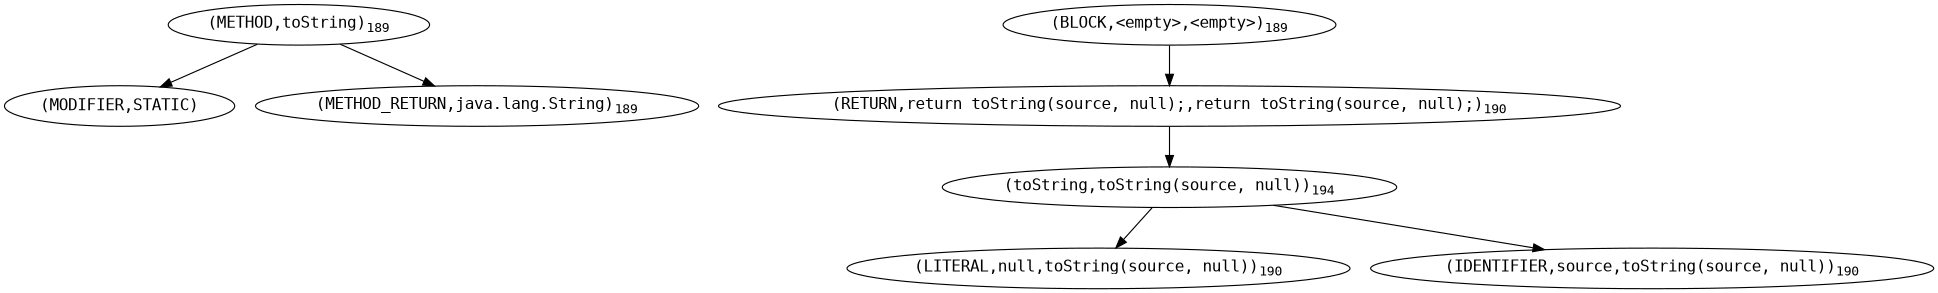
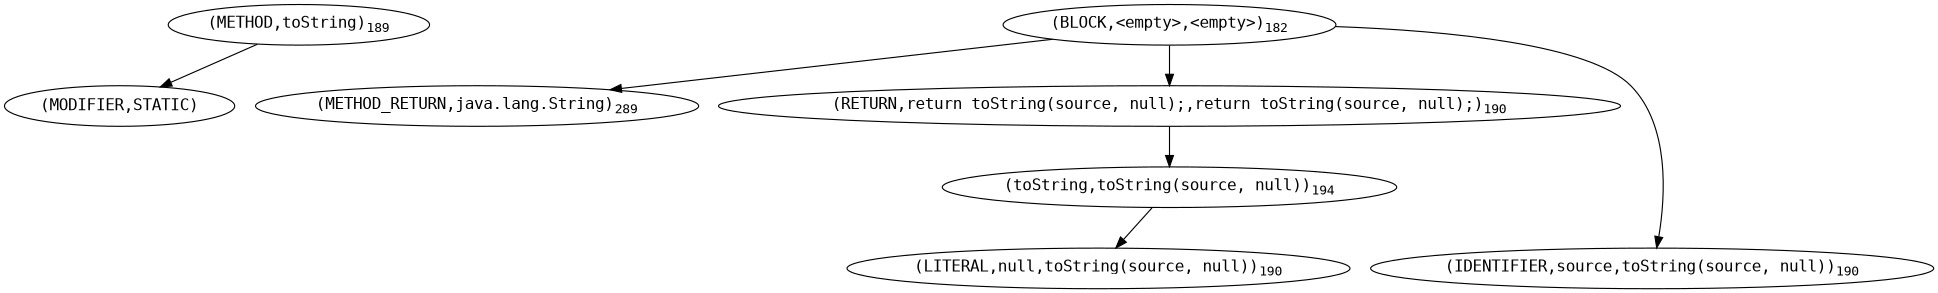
node "(BLOCK,<empty>,<empty>)": text "189" -> "182"
edge "(METHOD,toString)" -> "(METHOD_RETURN,java.lang.String)": now "(BLOCK,<empty>,<empty>)" -> "(METHOD_RETURN,java.lang.String)"
node "(METHOD_RETURN,java.lang.String)": text "189" -> "289"
edge "(toString,toString(source, null))" -> "(IDENTIFIER,source,toString(source, null))": now "(BLOCK,<empty>,<empty>)" -> "(IDENTIFIER,source,toString(source, null))"
